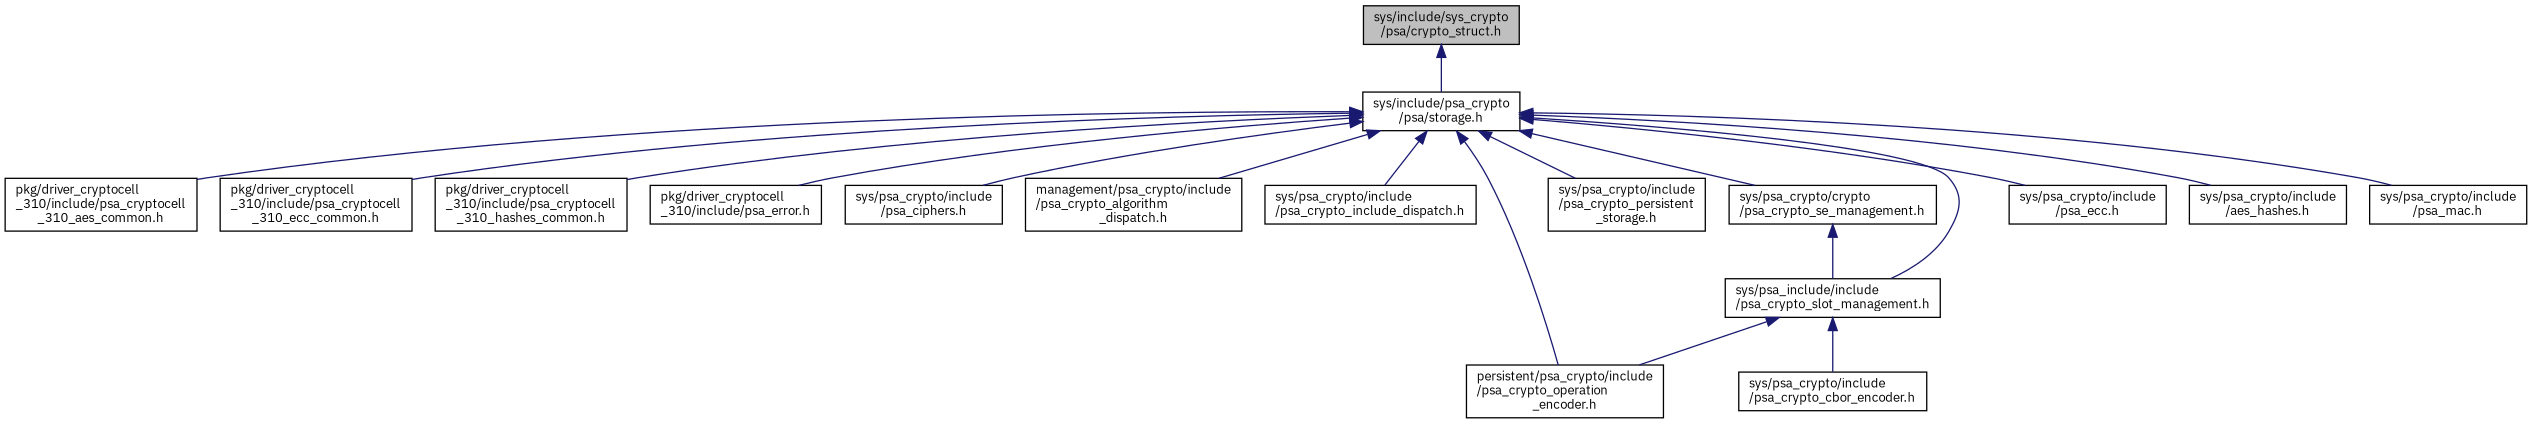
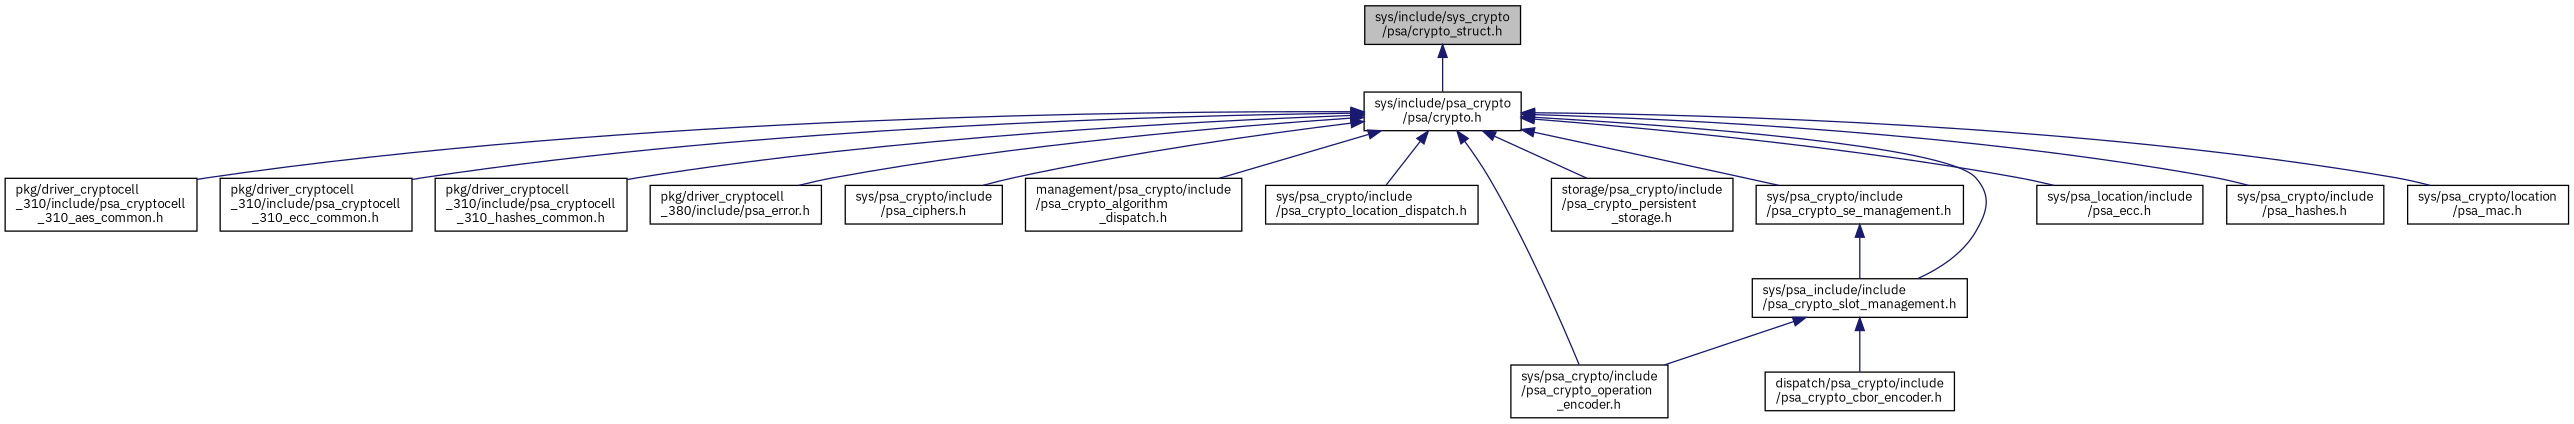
node "sys/include/psa_crypto /psa/storage.h": label "sys/include/psa_crypto /psa/storage.h" -> "sys/include/psa_crypto /psa/crypto.h"
node "pkg/driver_cryptocell _310/include/psa_error.h": label "pkg/driver_cryptocell _310/include/psa_error.h" -> "pkg/driver_cryptocell _380/include/psa_error.h"
node "sys/psa_crypto/include /psa_crypto_include_dispatch.h": label "sys/psa_crypto/include /psa_crypto_include_dispatch.h" -> "sys/psa_crypto/include /psa_crypto_location_dispatch.h"
node "sys/psa_crypto/include /psa_crypto_persistent _storage.h": label "sys/psa_crypto/include /psa_crypto_persistent _storage.h" -> "storage/psa_crypto/include /psa_crypto_persistent _storage.h"
node "sys/psa_crypto/crypto /psa_crypto_se_management.h": label "sys/psa_crypto/crypto /psa_crypto_se_management.h" -> "sys/psa_crypto/include /psa_crypto_se_management.h"
node "sys/psa_crypto/include /psa_ecc.h": label "sys/psa_crypto/include /psa_ecc.h" -> "sys/psa_location/include /psa_ecc.h"
node "sys/psa_crypto/include /aes_hashes.h": label "sys/psa_crypto/include /aes_hashes.h" -> "sys/psa_crypto/include /psa_hashes.h"
node "sys/psa_crypto/include /psa_mac.h": label "sys/psa_crypto/include /psa_mac.h" -> "sys/psa_crypto/location /psa_mac.h"
node "persistent/psa_crypto/include /psa_crypto_operation _encoder.h": label "persistent/psa_crypto/include /psa_crypto_operation _encoder.h" -> "sys/psa_crypto/include /psa_crypto_operation _encoder.h"
node "sys/psa_crypto/include /psa_crypto_cbor_encoder.h": label "sys/psa_crypto/include /psa_crypto_cbor_encoder.h" -> "dispatch/psa_crypto/include /psa_crypto_cbor_encoder.h"
